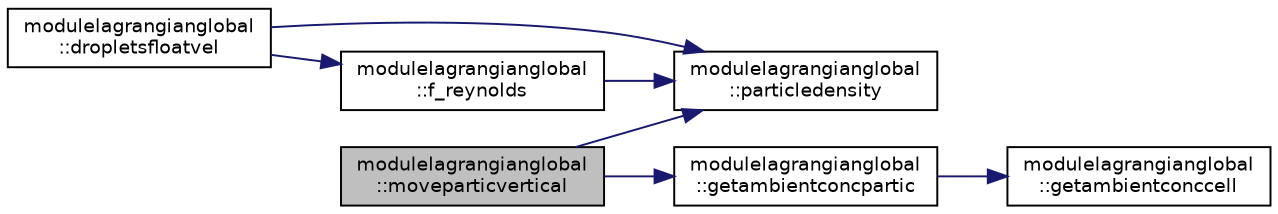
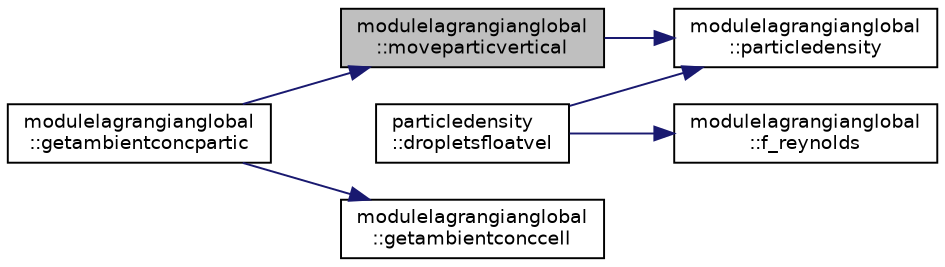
node "modulelagrangianglobal ::dropletsfloatvel": label "modulelagrangianglobal ::dropletsfloatvel" -> "particledensity ::dropletsfloatvel"
edge "modulelagrangianglobal ::f_reynolds" -> "modulelagrangianglobal ::particledensity": removed
edge "modulelagrangianglobal ::moveparticvertical" -> "modulelagrangianglobal ::getambientconcpartic": reversed
